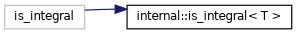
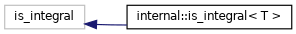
edge "is_integral" -> "internal::is_integral< T >": reversed
